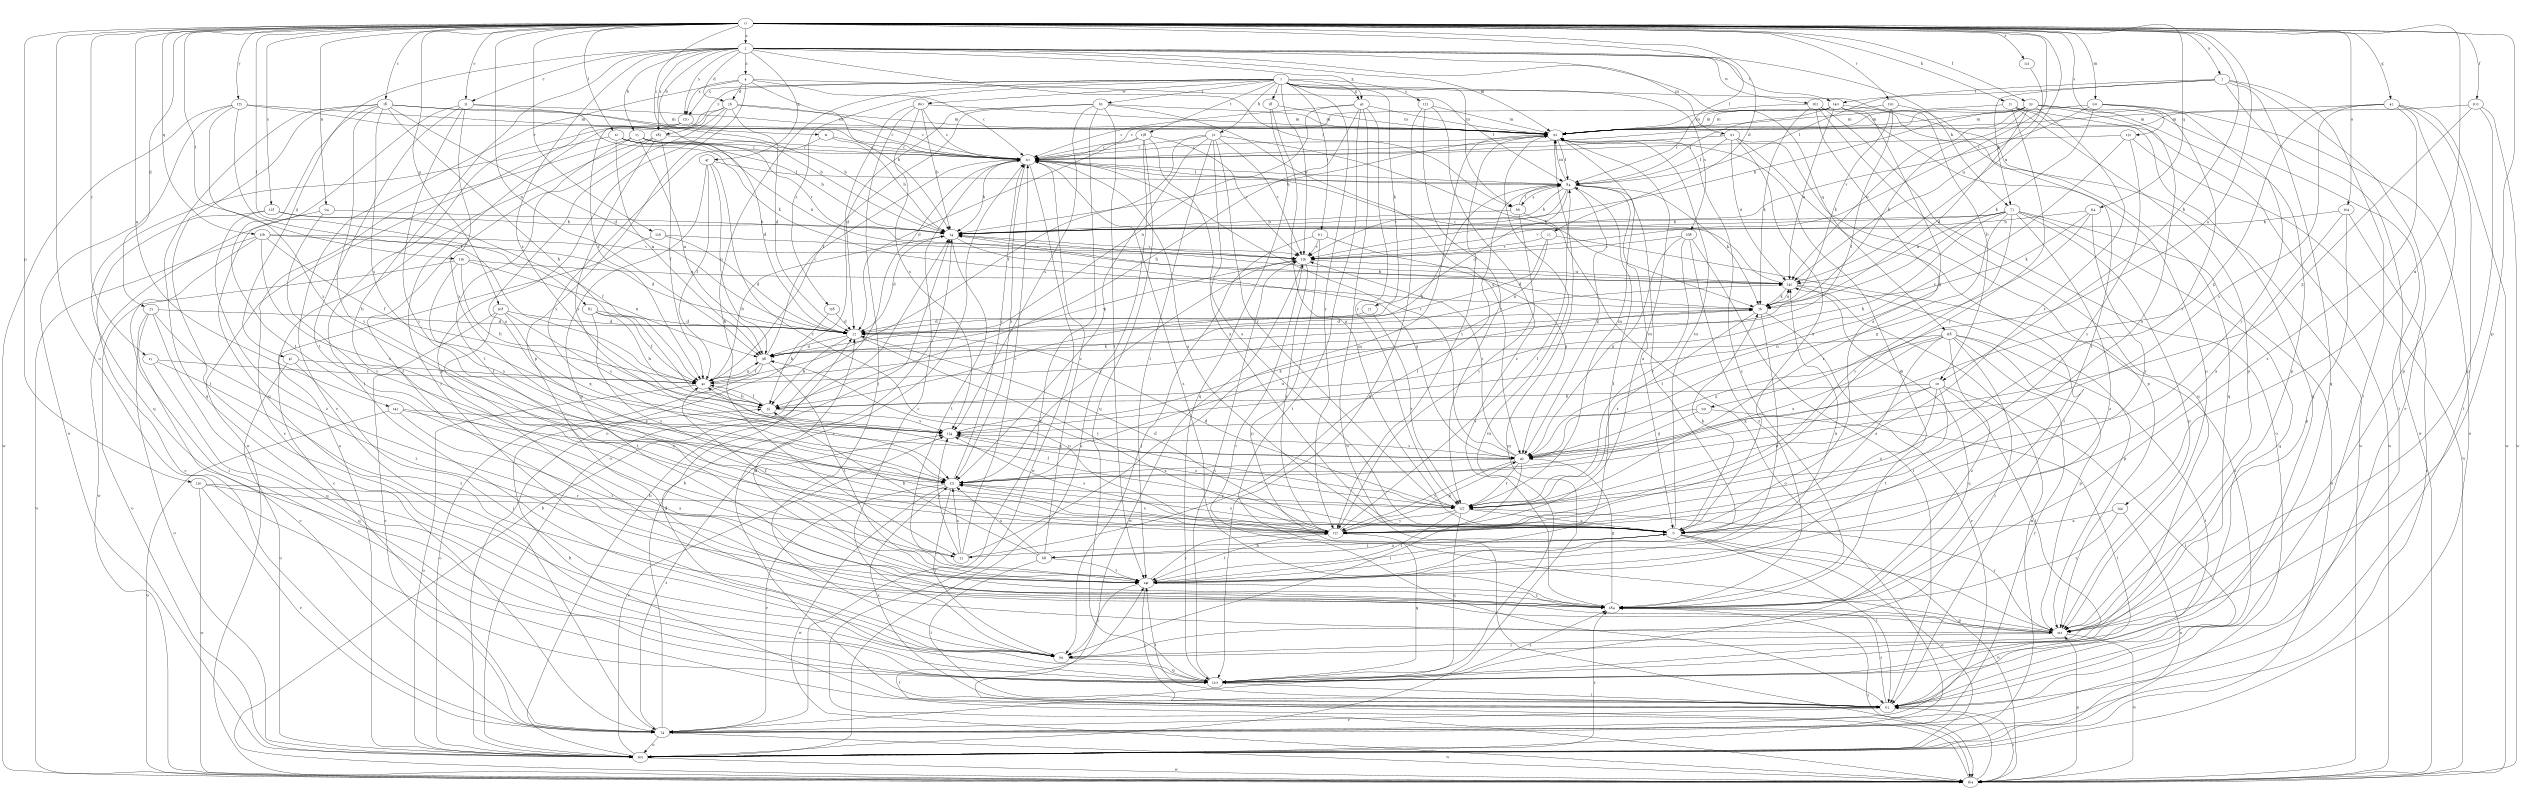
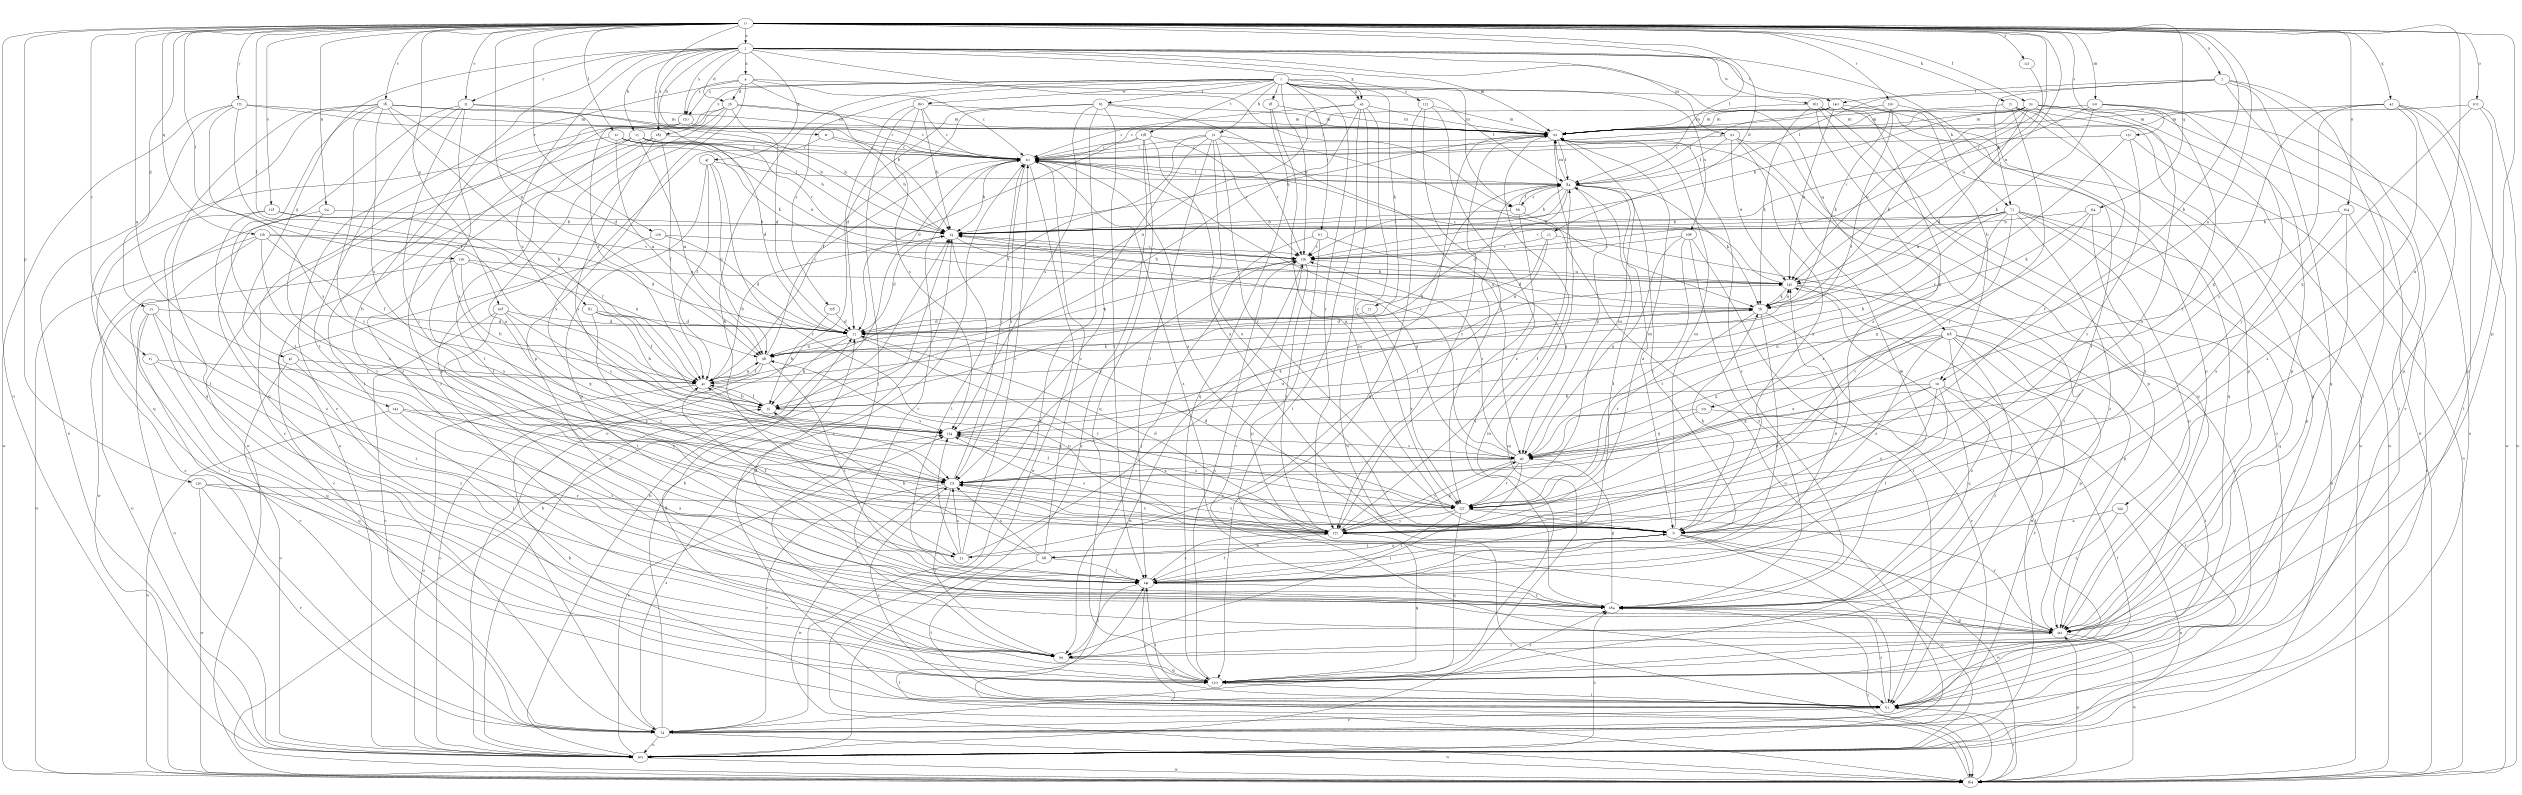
edge "0" -> "103": label "f" -> "o"
edge "0" -> "120": now "0" -> "105"
